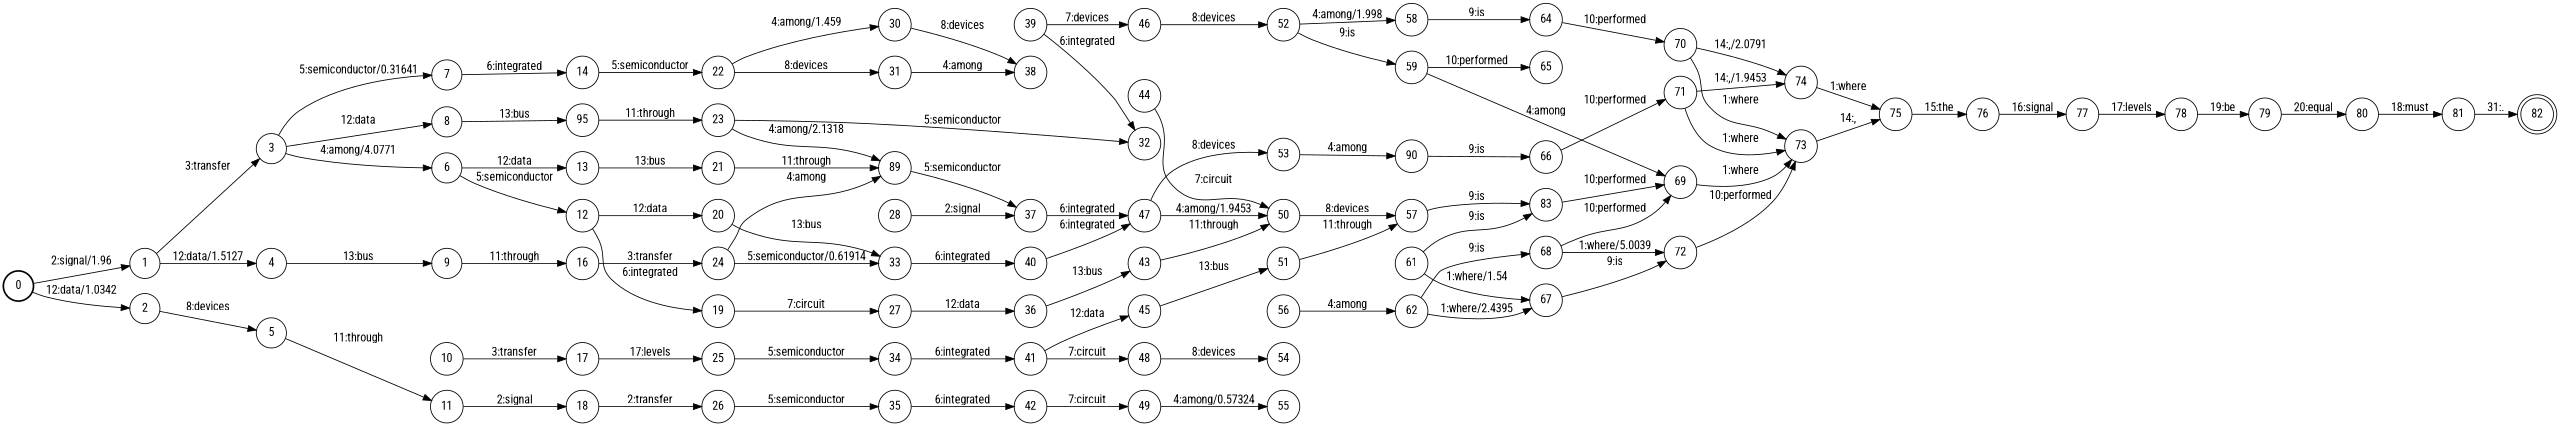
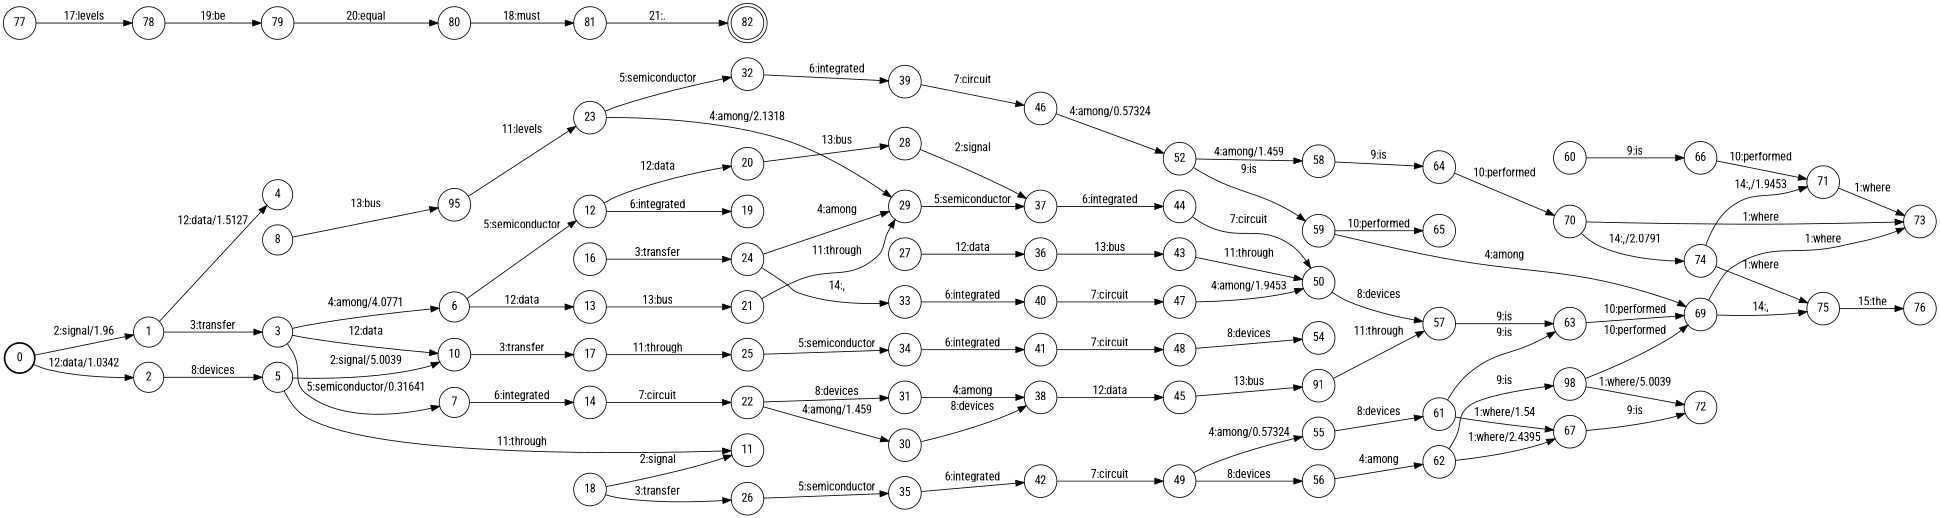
edge "52" -> "58": label "4:among/1.998" -> "4:among/1.459"
edge "39" -> "46": label "7:devices" -> "7:circuit"
edge "46" -> "52": label "8:devices" -> "4:among/0.57324"
edge "14" -> "22": label "5:semiconductor" -> "7:circuit"
edge "39" -> "32": reversed
edge "71" -> "74": reversed
edge "81" -> "82": label "31:." -> "21:."
edge "95" -> "23": label "11:through" -> "11:levels"
edge "76" -> "77": removed, label "16:signal"
edge "73" -> "75": now "69" -> "75"
edge "3" -> "8": now "3" -> "10"
node "53": removed
node "90": label "90" -> "60"
node "89": label "89" -> "29"
node "83": label "83" -> "63"
edge "37" -> "47": now "37" -> "44"
edge "72" -> "73": removed, label "10:performed"
edge "40" -> "47": label "6:integrated" -> "7:circuit"
edge "20" -> "33": now "20" -> "28"
node "68": label "68" -> "98"
edge "24" -> "33": label "5:semiconductor/0.61914" -> "14:,"
node "9": removed
node "51": label "51" -> "91"
edge "19" -> "27": removed, label "7:circuit"
edge "41" -> "45": now "38" -> "45"
edge "17" -> "25": label "17:levels" -> "11:through"
edge "5" -> "10": added, label "2:signal/5.0039"
edge "18" -> "26": label "2:transfer" -> "3:transfer"
edge "11" -> "18": reversed
edge "55" -> "61": added, label "8:devices"
edge "49" -> "56": added, label "8:devices"
